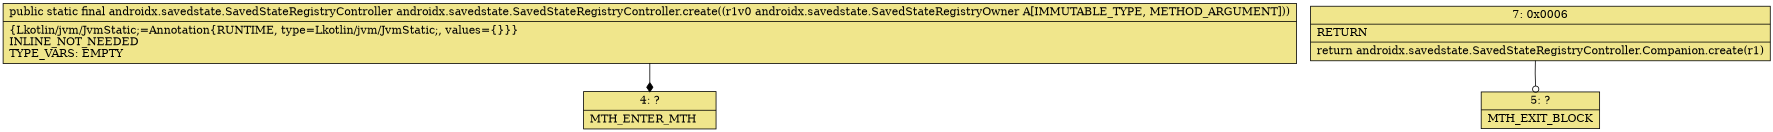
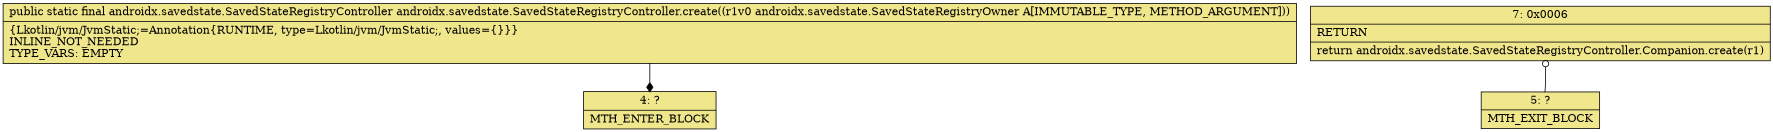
edge "7: 0x0006" -> "5: ?": reversed
node "4: ?": text "MTH_ENTER_MTH" -> "MTH_ENTER_BLOCK"
